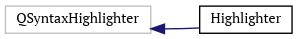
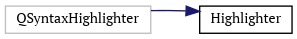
edge "Highlighter" -> "QSyntaxHighlighter": reversed
